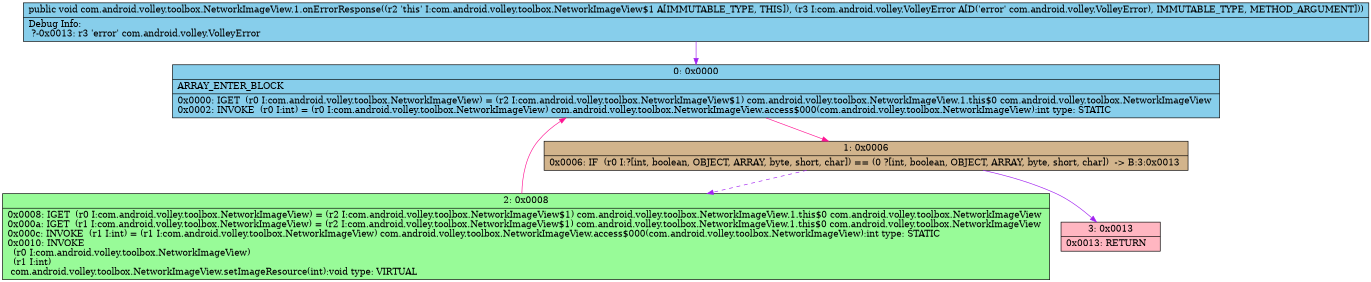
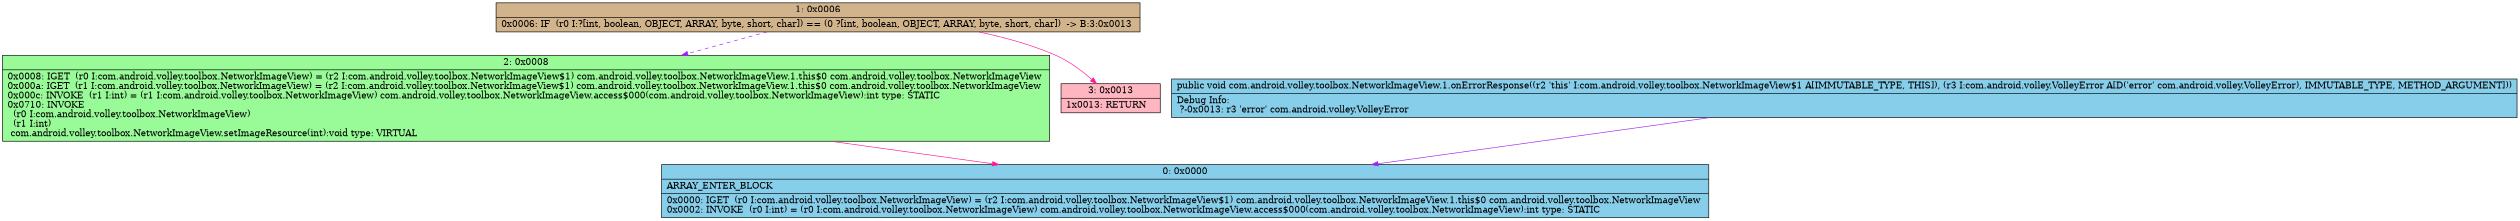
edge "0: 0x0000" -> "1: 0x0006": removed
edge "1: 0x0006" -> "3: 0x0013": color purple -> deeppink
node "2: 0x0008": text "0x0010: INVOKE" -> "0x0710: INVOKE"
node "3: 0x0013": text "0x0013: RETURN" -> "1x0013: RETURN"
